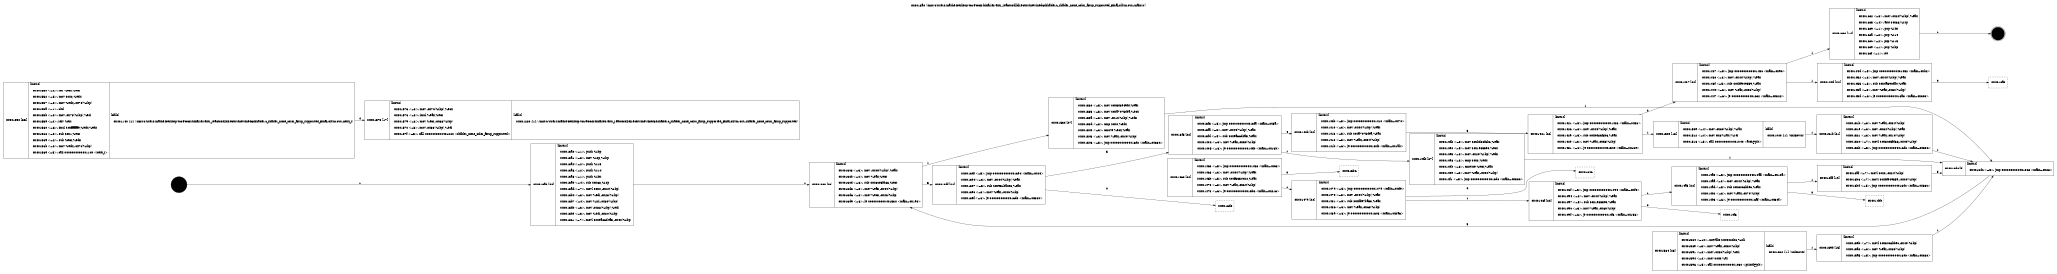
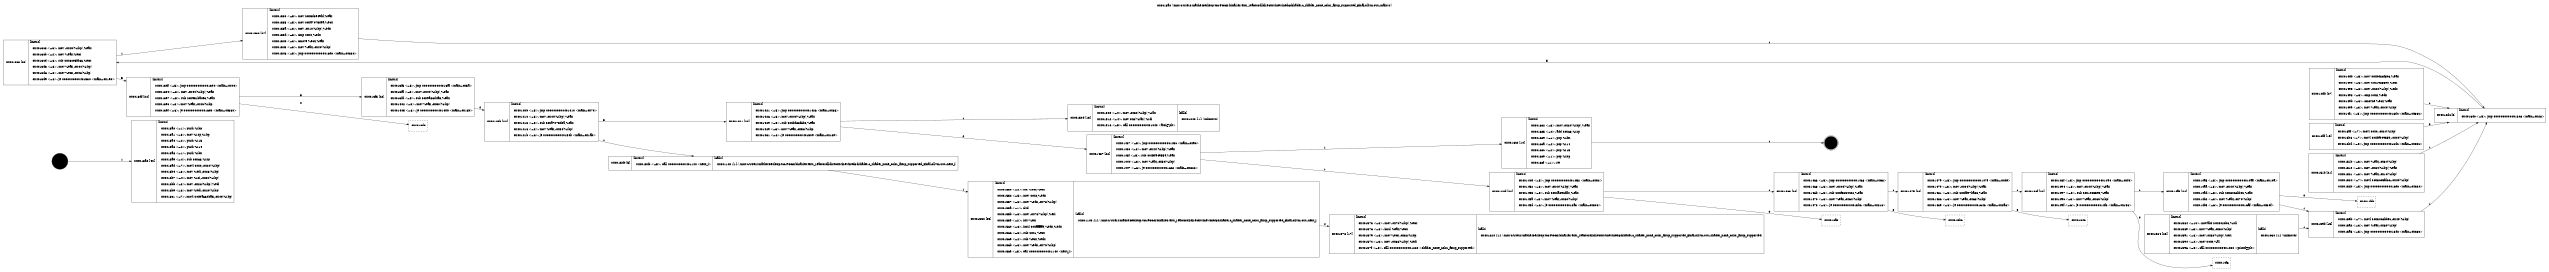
edge "0x40150e [13]" -> "0x40151b [21]": removed, label "1"
edge "0x4013f5 [22]" -> "0x4014db [27]": removed, label "1"
node "0x40154b [5]": added
edge "0x4014a5 [22]" -> "0x4016af [19]": now "0x4014a5 [22]" -> "0x40159b [15]"
edge "0x4013a0 [40]" -> "0x4013c8 [23]": removed, label "1"
edge "0x40144d [22]" -> "0x401463 [22]": added, label "1"
